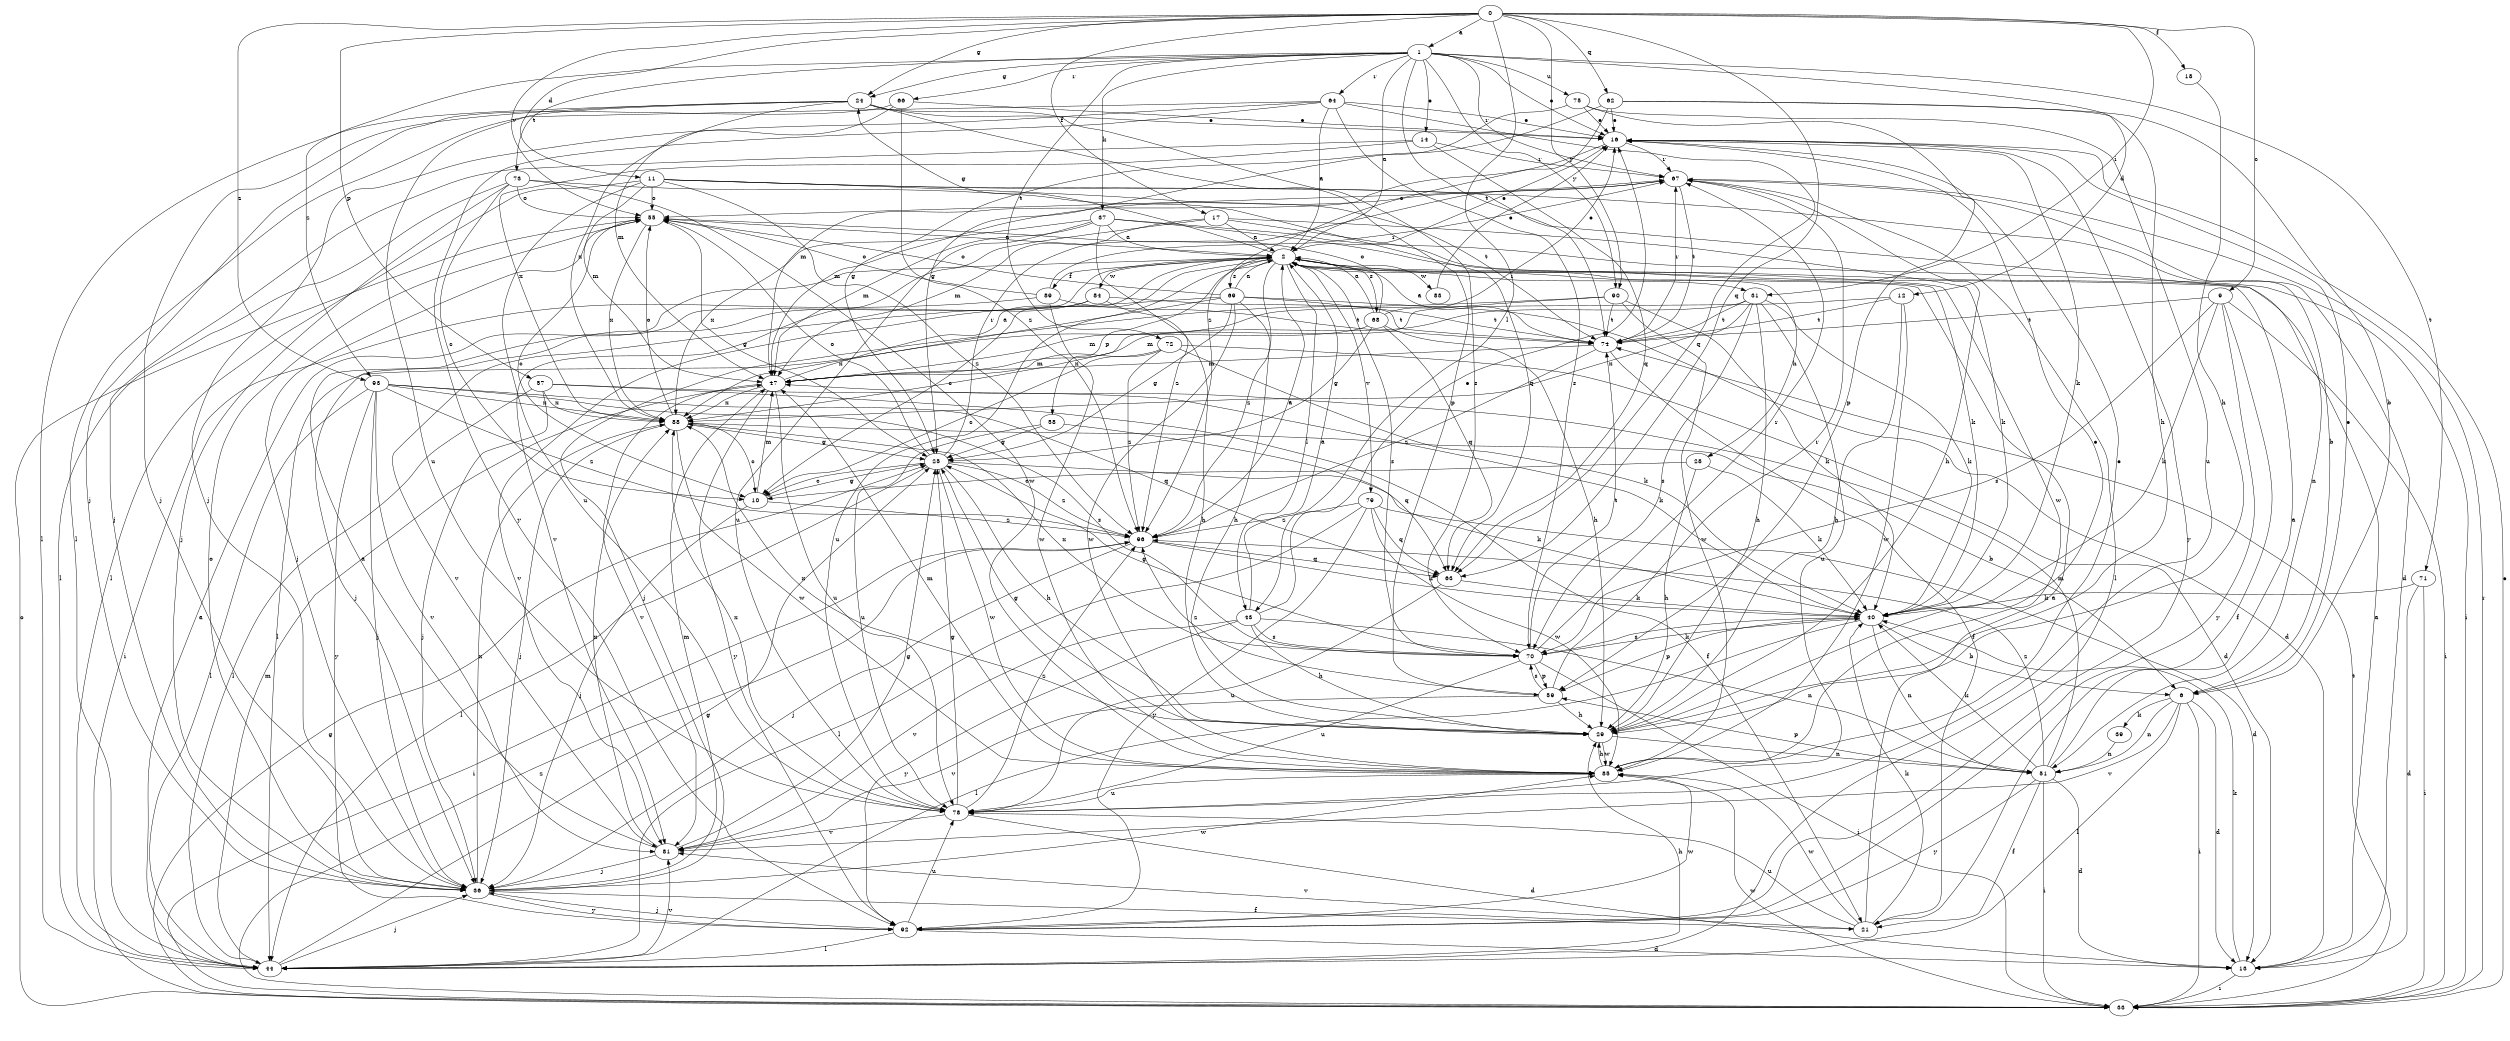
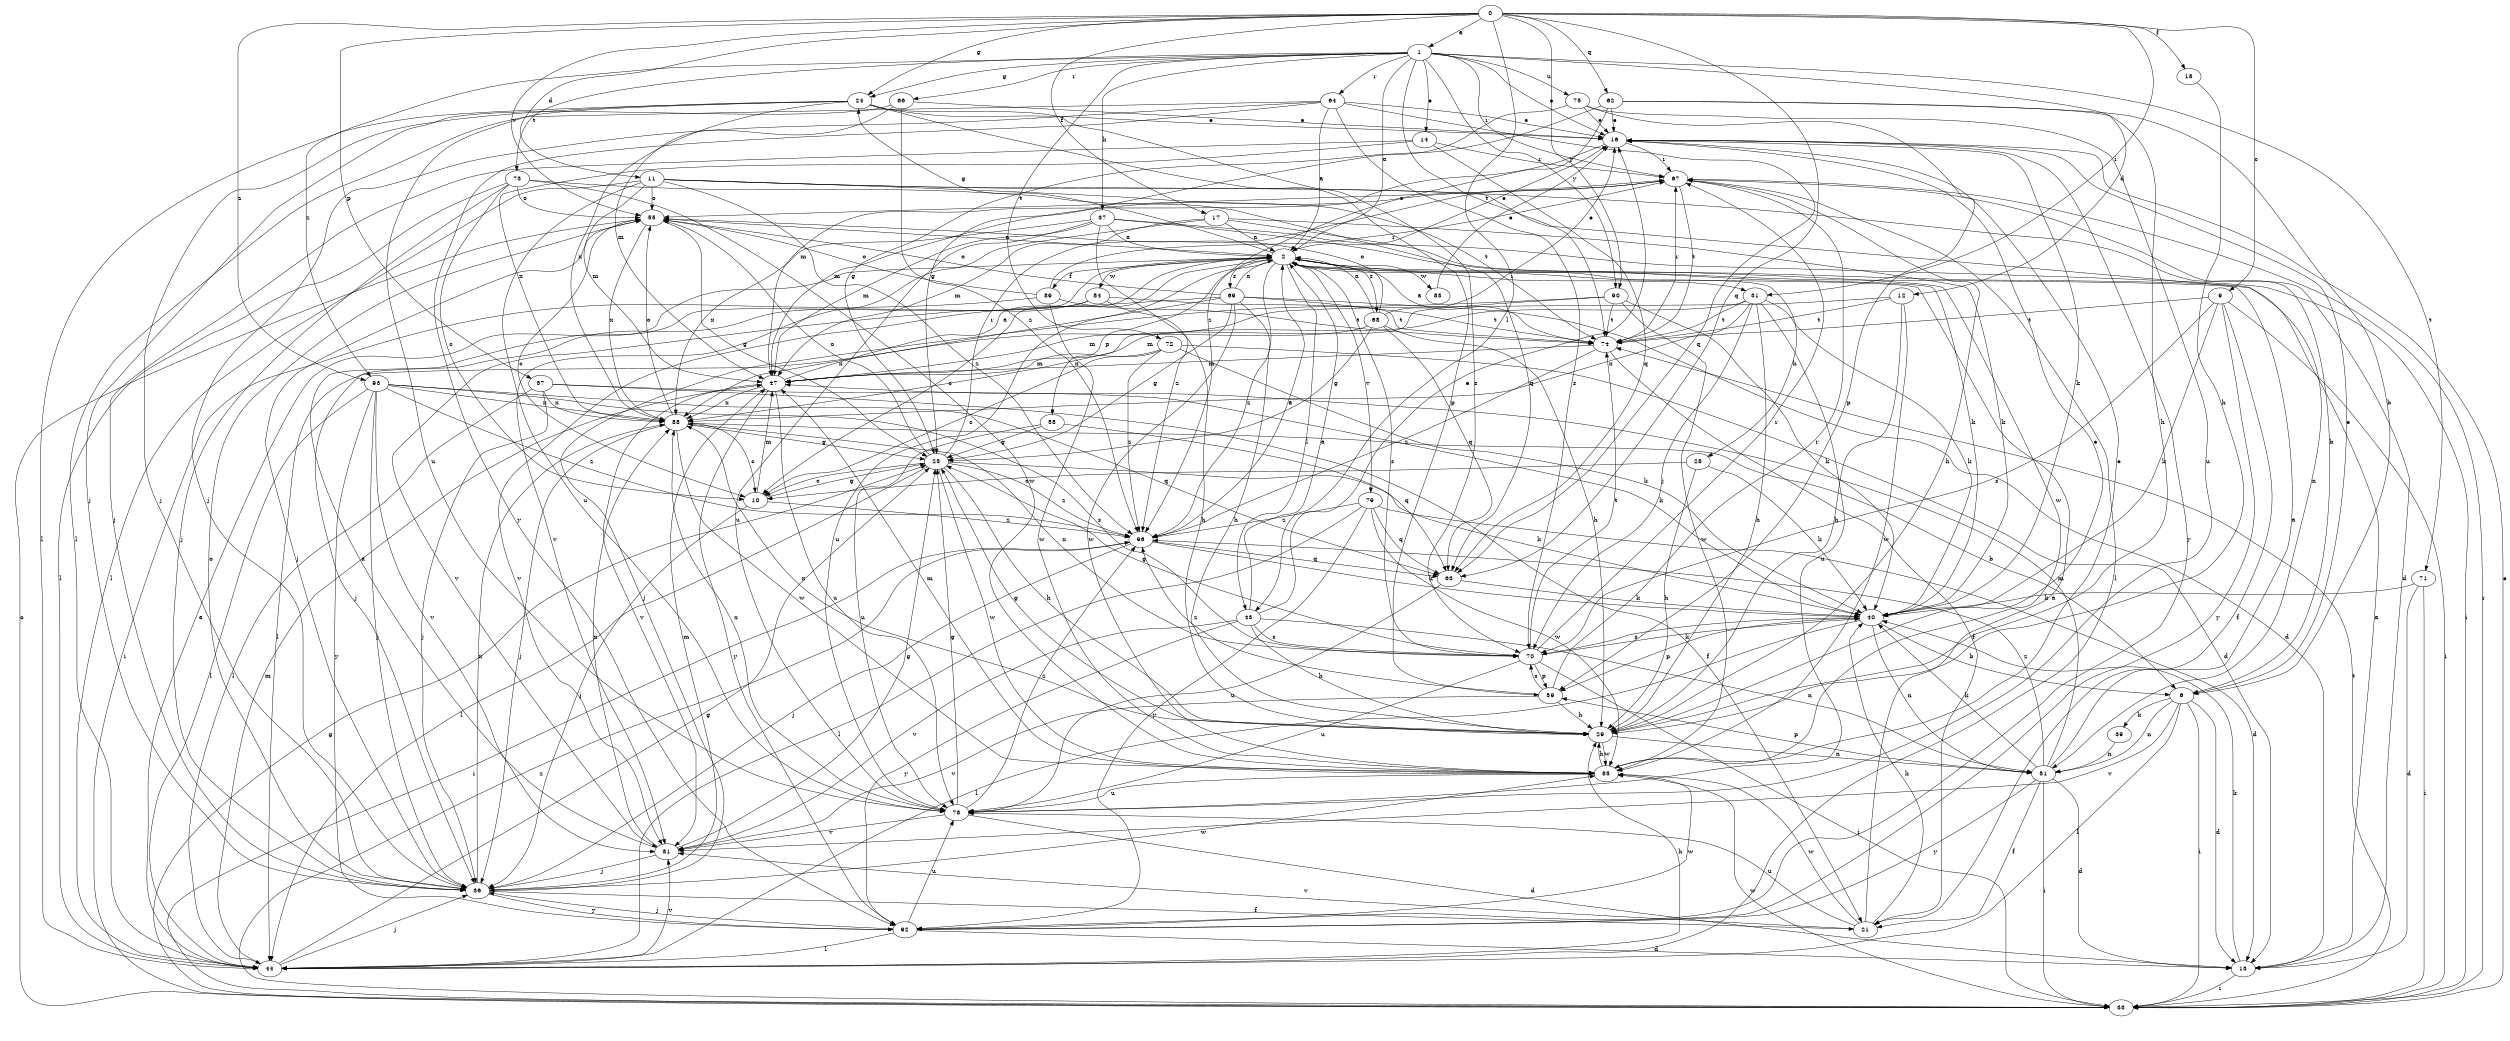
edge "31" -> "70": label "s" -> "j"
